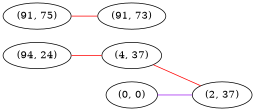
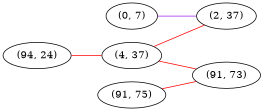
edge "(4, 37)" -- "(91, 73)": added
node "(0, 0)": label "(0, 0)" -> "(0, 7)"
